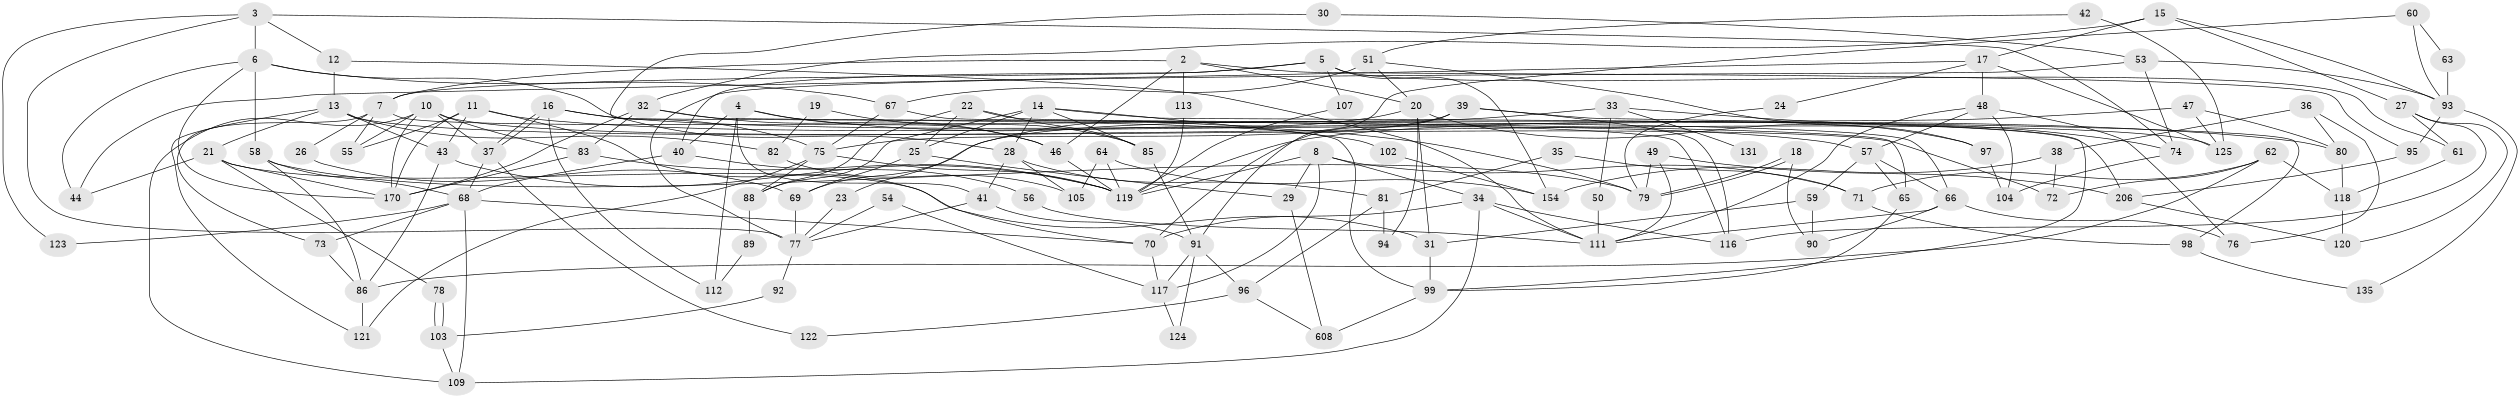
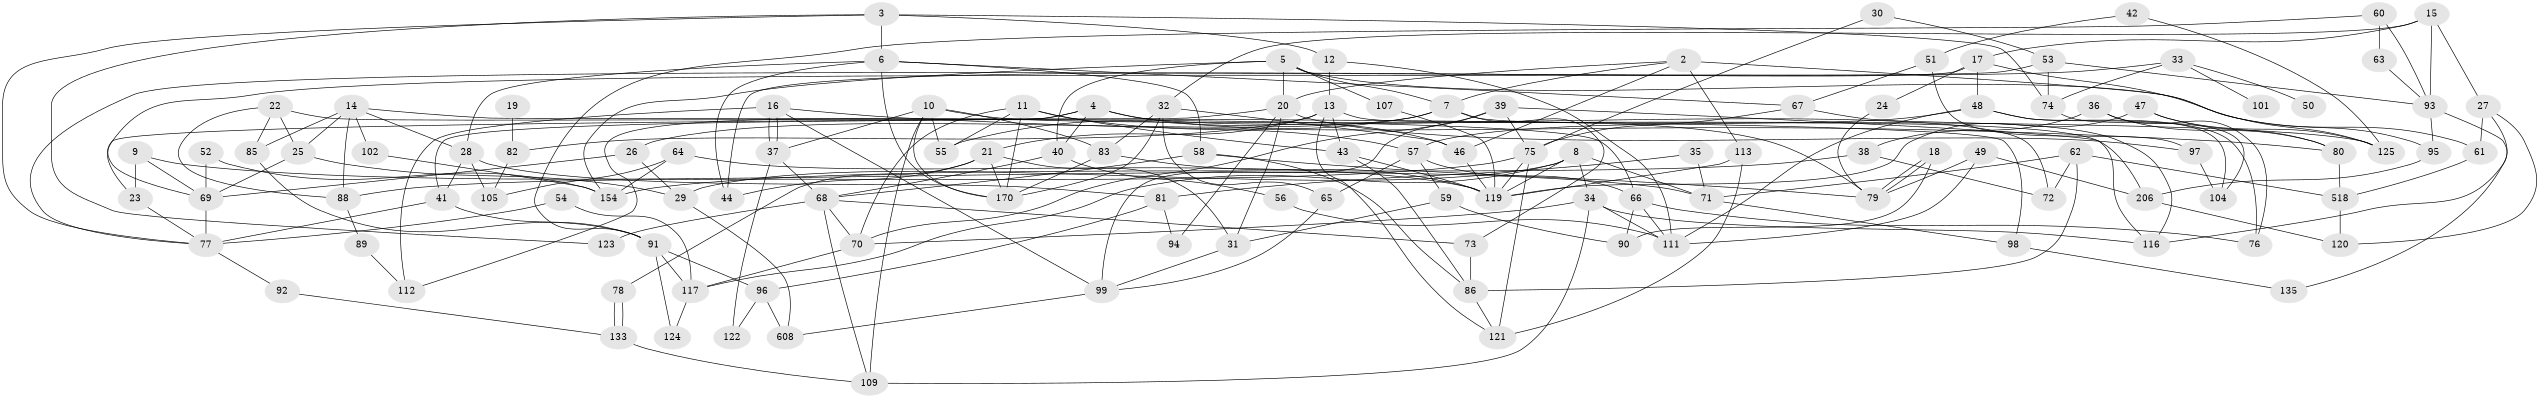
edge "51" -- "20": now "5" -- "20"
edge "19" -- "85": removed
node "9": added
node "52": added
node "131": label "131" -> "101"
edge "26" -- "29": added
node "118": label "118" -> "518"
edge "50" -- "111": removed
edge "113" -- "121": added
node "103": label "103" -> "133"
